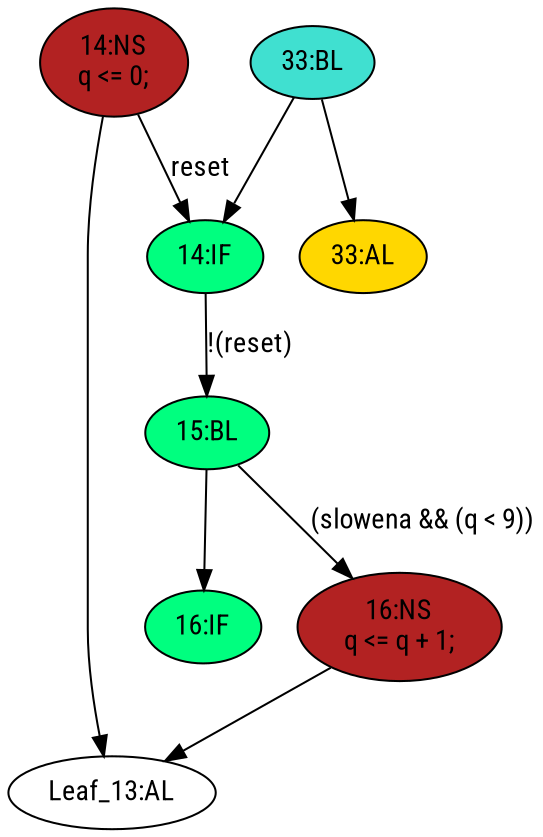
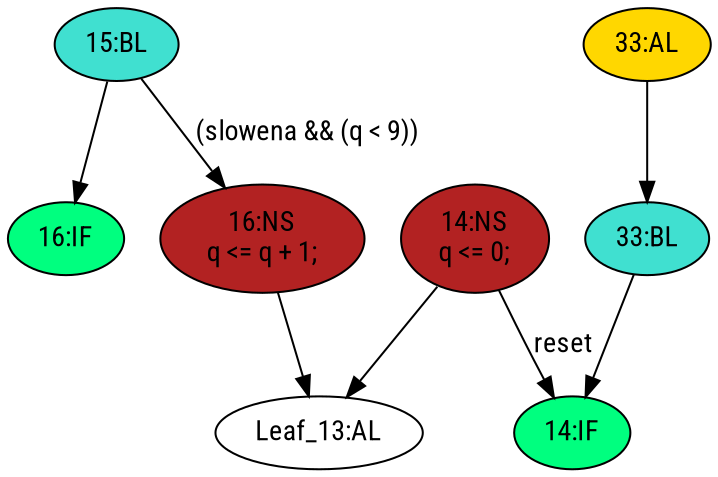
edge "33:BL" -> "33:AL": reversed
edge "14:IF" -> "15:BL": removed, label "!(reset)"
node "15:BL": fillcolor springgreen -> turquoise
